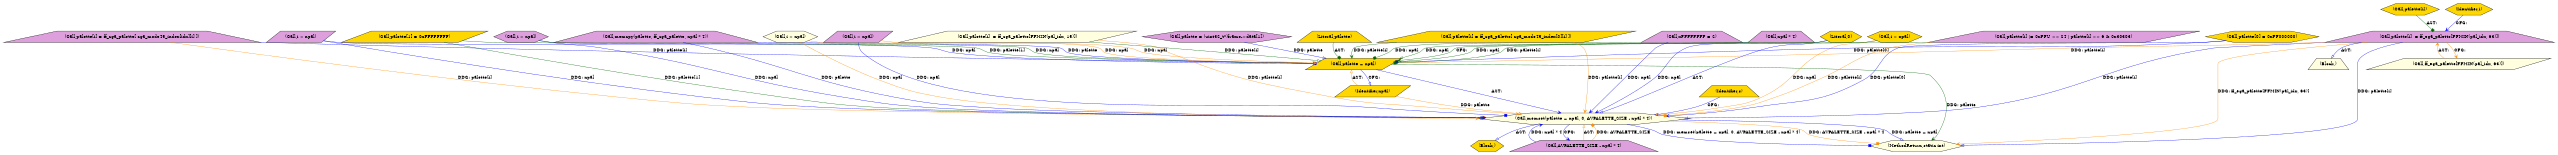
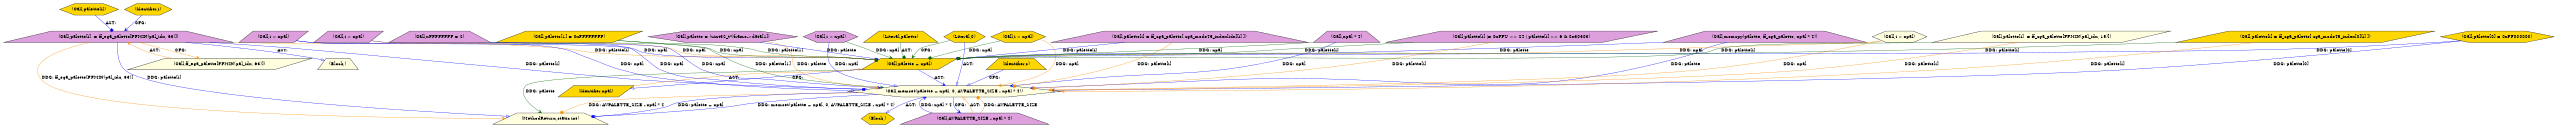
edge "(Call,palette[i])" -> "(Call,palette[i]  = ff_ega_palette[FFMIN(pal_idx, 63)])": color darkgreen -> blue
edge "(Identifier,npal)" -> "(Call,memset(palette + npal, 0, AVPALETTE_SIZE - npal * 4))": now "(Call,palette = (uint32_t*)frame->data[1])" -> "(Call,memset(palette + npal, 0, AVPALETTE_SIZE - npal * 4))"
node "(MethodReturn,static int)": shape hexagon -> trapezium
